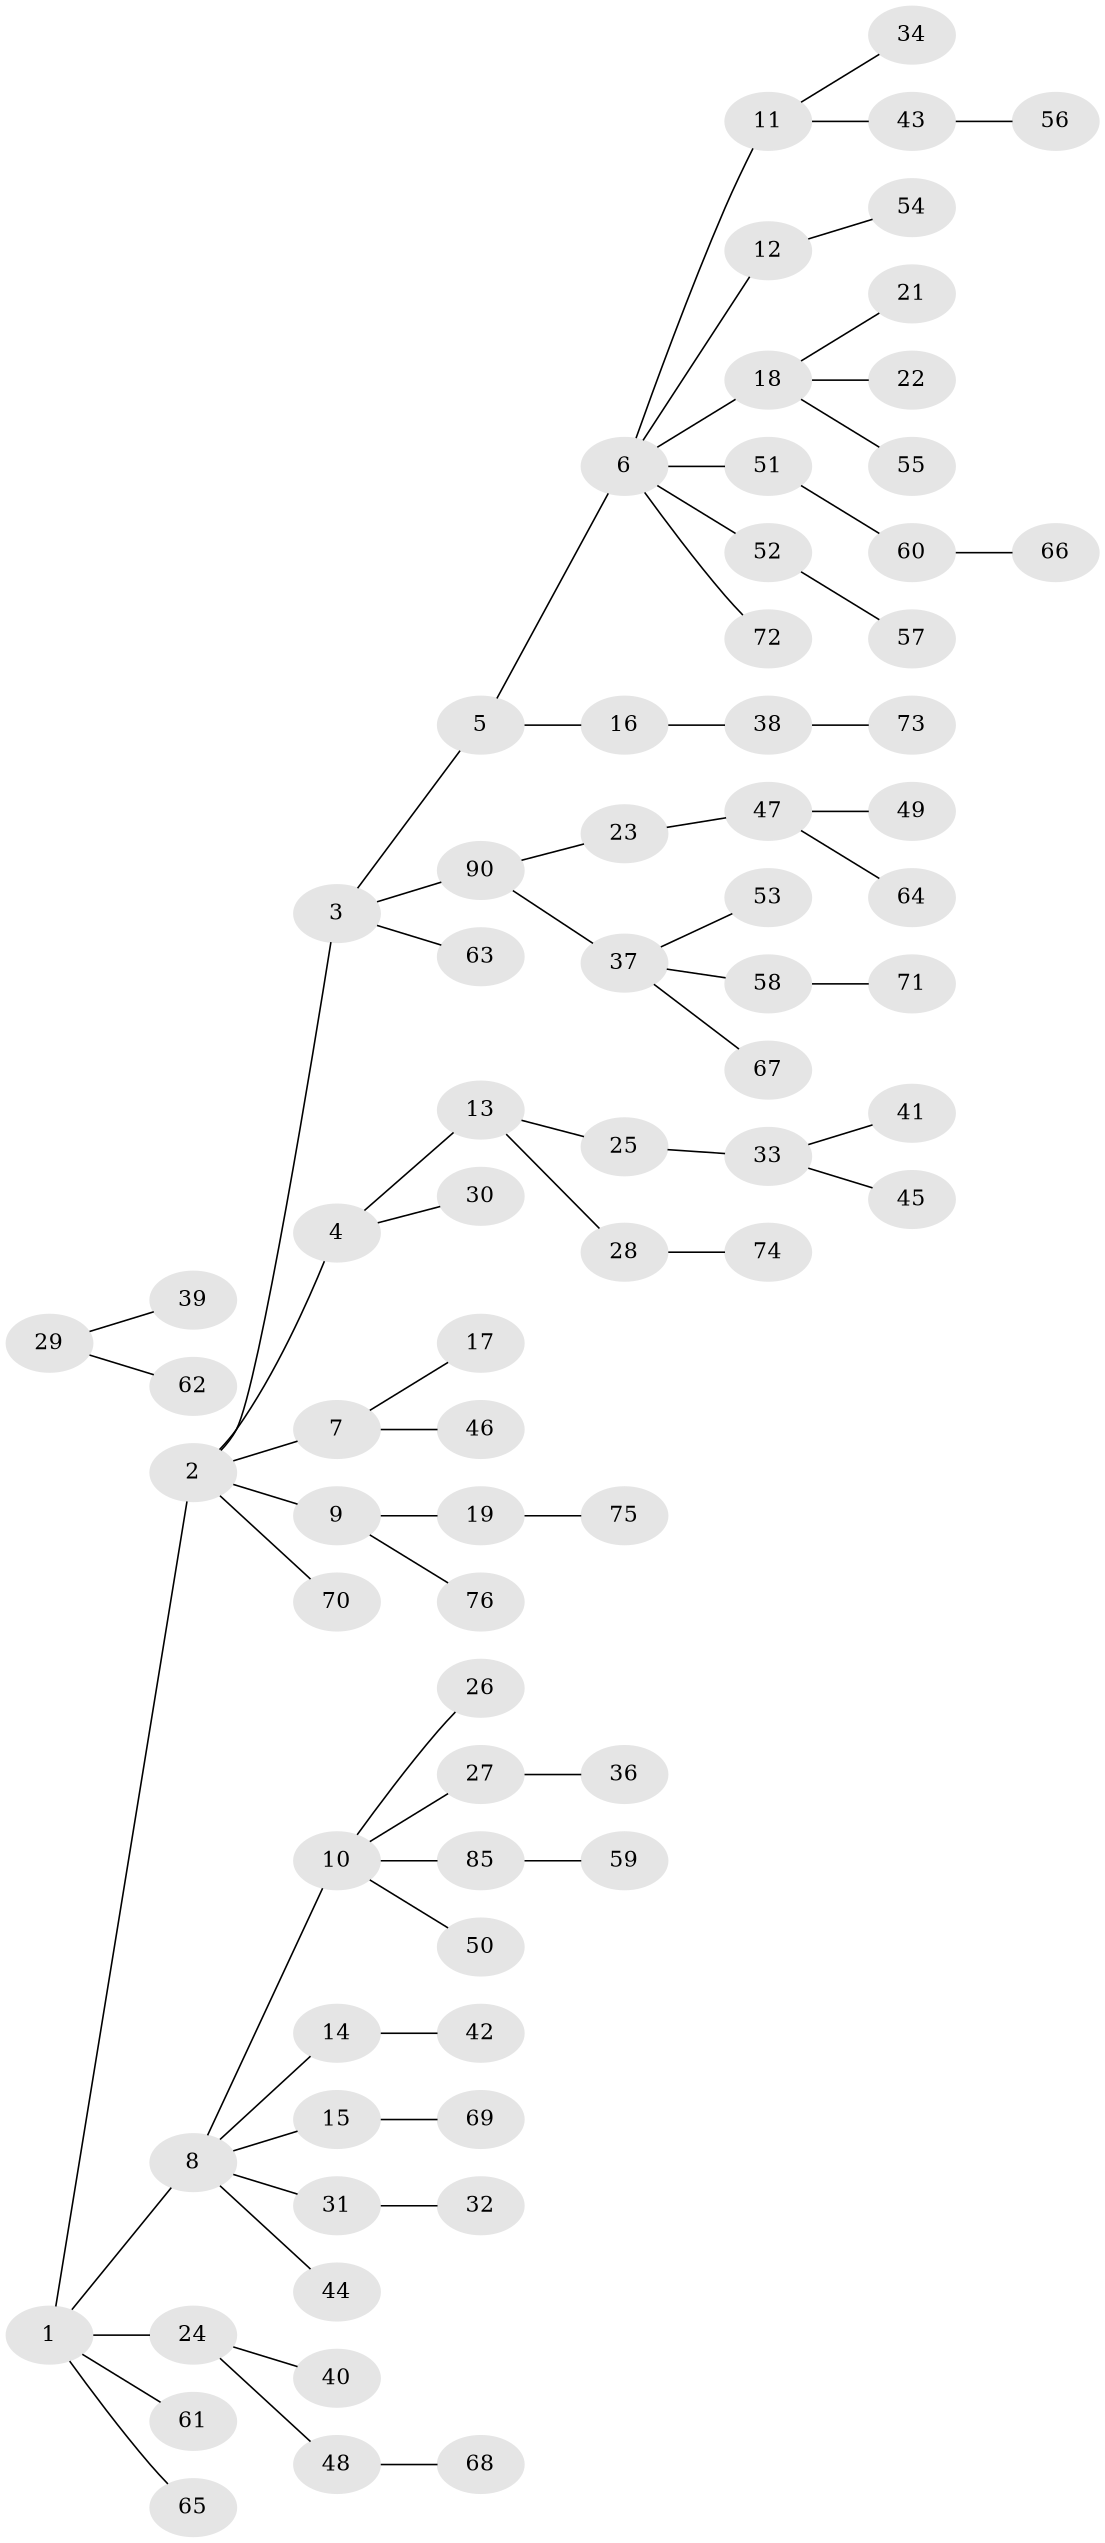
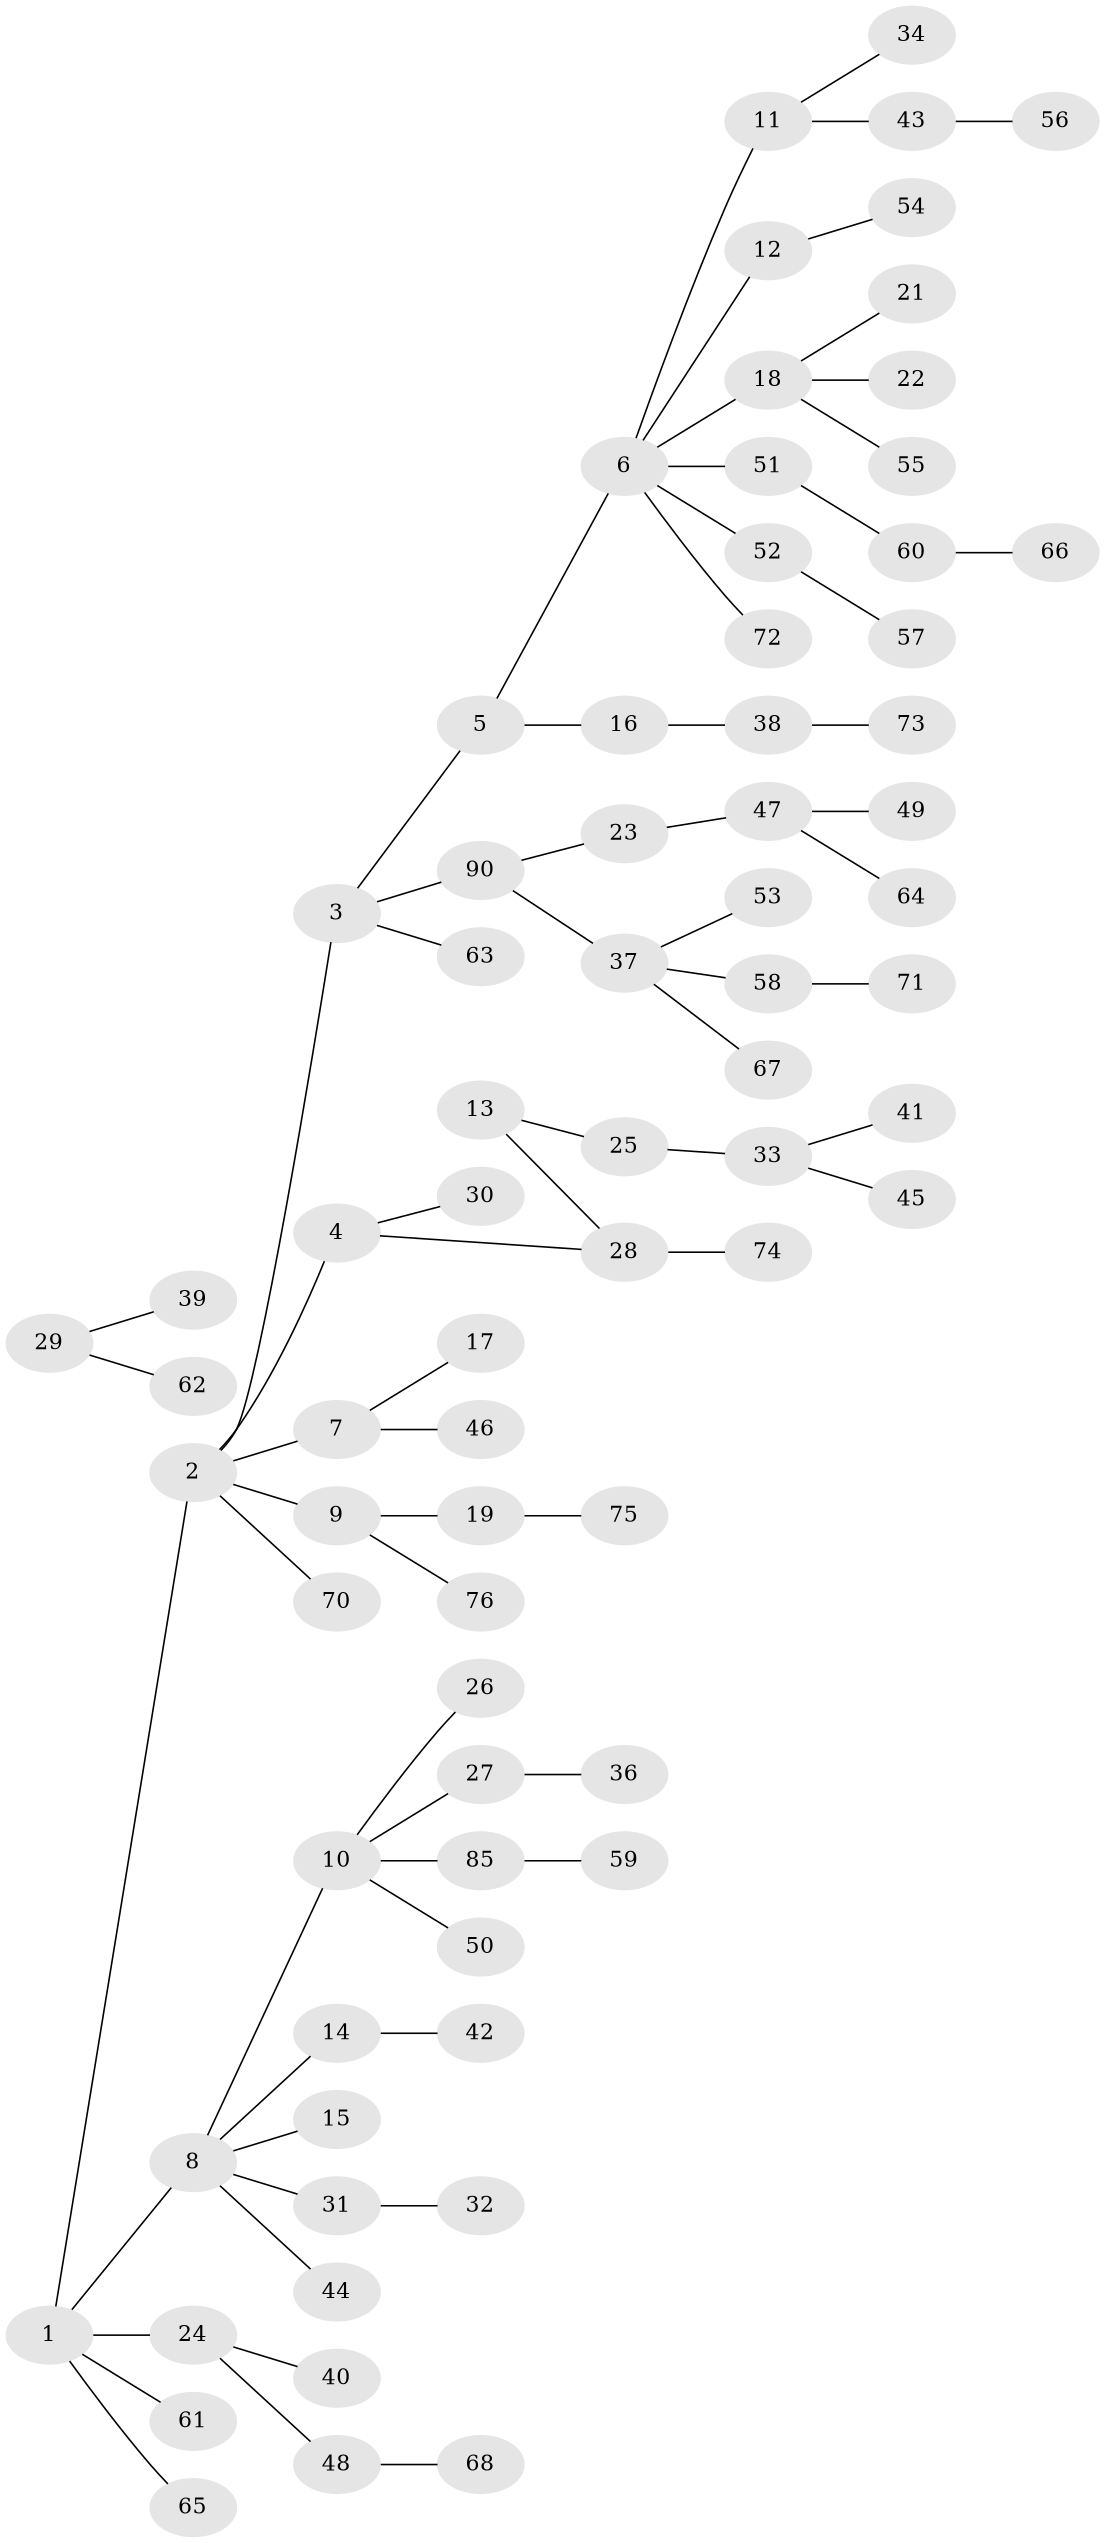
edge "13" -- "4": now "28" -- "4"
node "69": removed
